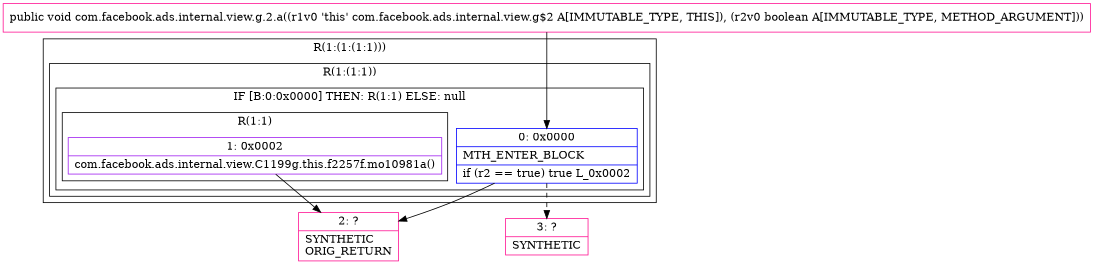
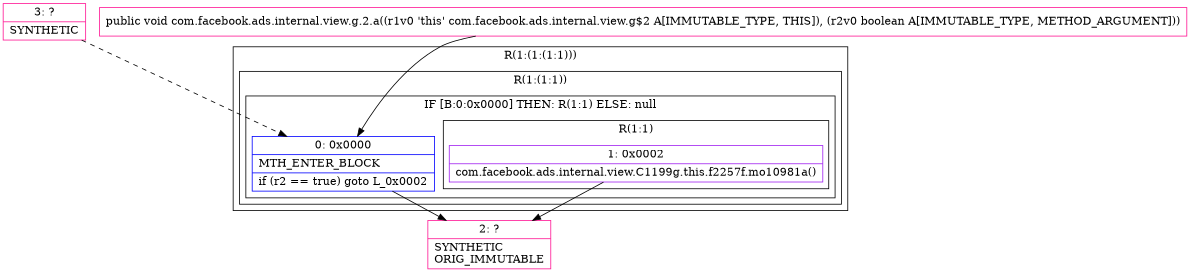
node "0: 0x0000": text "if (r2 == true) true L_0x0002" -> "if (r2 == true) goto L_0x0002"
edge "0: 0x0000" -> "3: ?": reversed
node "2: ?": text "ORIG_RETURN" -> "ORIG_IMMUTABLE"
